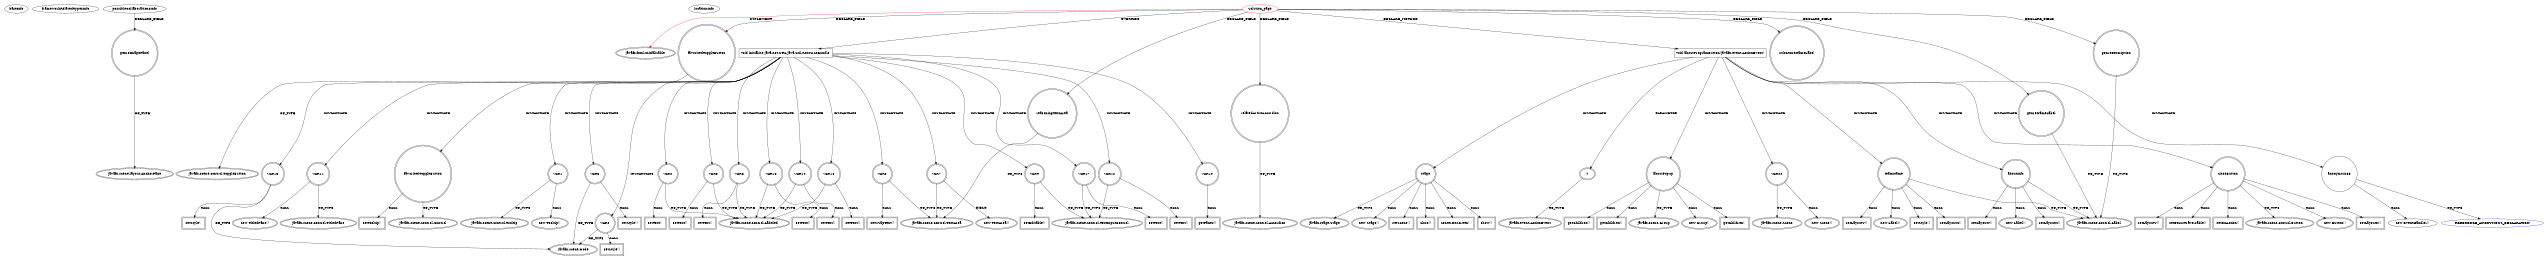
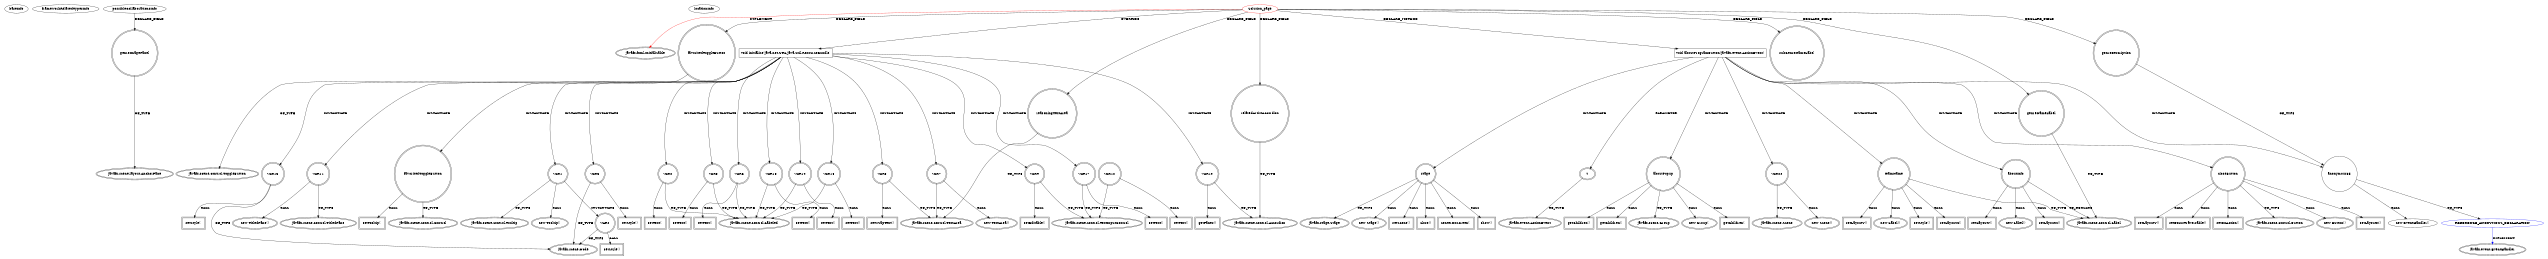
edge "void initialize(java.net.URL,java.util.ResourceBundle)" -> "VAR12": removed, label "INSTANTIATE"
edge "void initialize(java.net.URL,java.util.ResourceBundle)" -> "VAR4": now "VAR1" -> "VAR4"
edge "genreDescription" -> "javafx.scene.control.Label": now "genreDescription" -> "anonymous35"
edge "VAR10" -> "javafx.scene.control.Accordion": added, label "OF_TYPE"
edge "VAR7" -> "new TextArea()": label "FIELD" -> "CALL"
edge "aboutInfo" -> "javafx.scene.control.Label": label "OF_TYPE" -> "OF_DECLARE"
node "javafx.event.EventHandler": added
